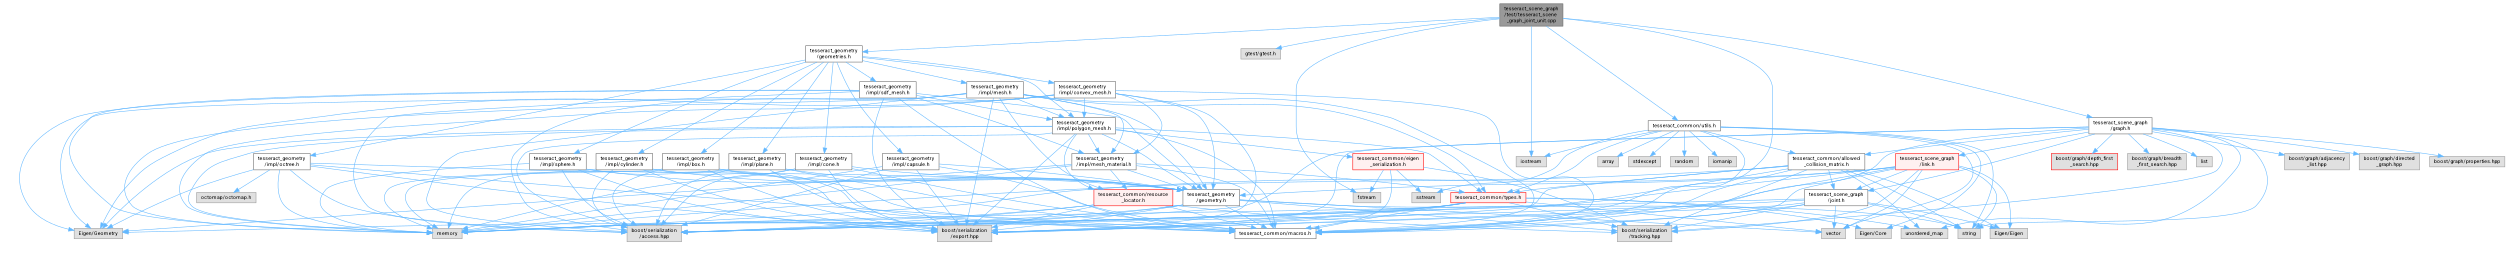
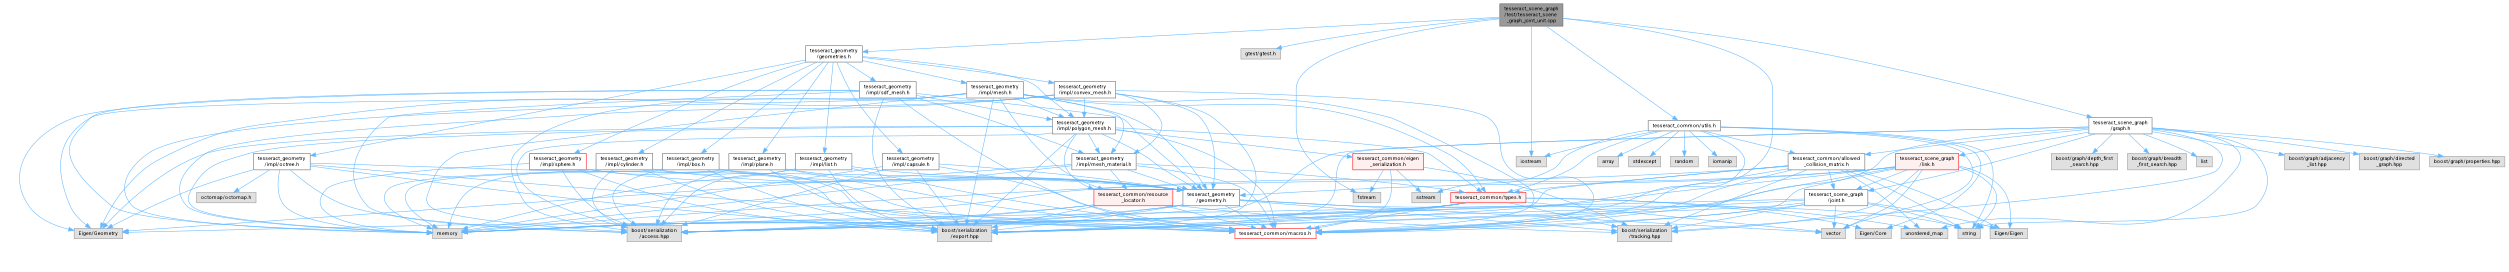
node "tesseract_geometry /impl/sphere.h": color grey40 -> red
node "tesseract_geometry /impl/cone.h": label "tesseract_geometry /impl/cone.h" -> "tesseract_geometry /impl/list.h"
node "boost/graph/depth_first _search.hpp": color red -> grey60
node "tesseract_common/macros.h": color grey40 -> red
